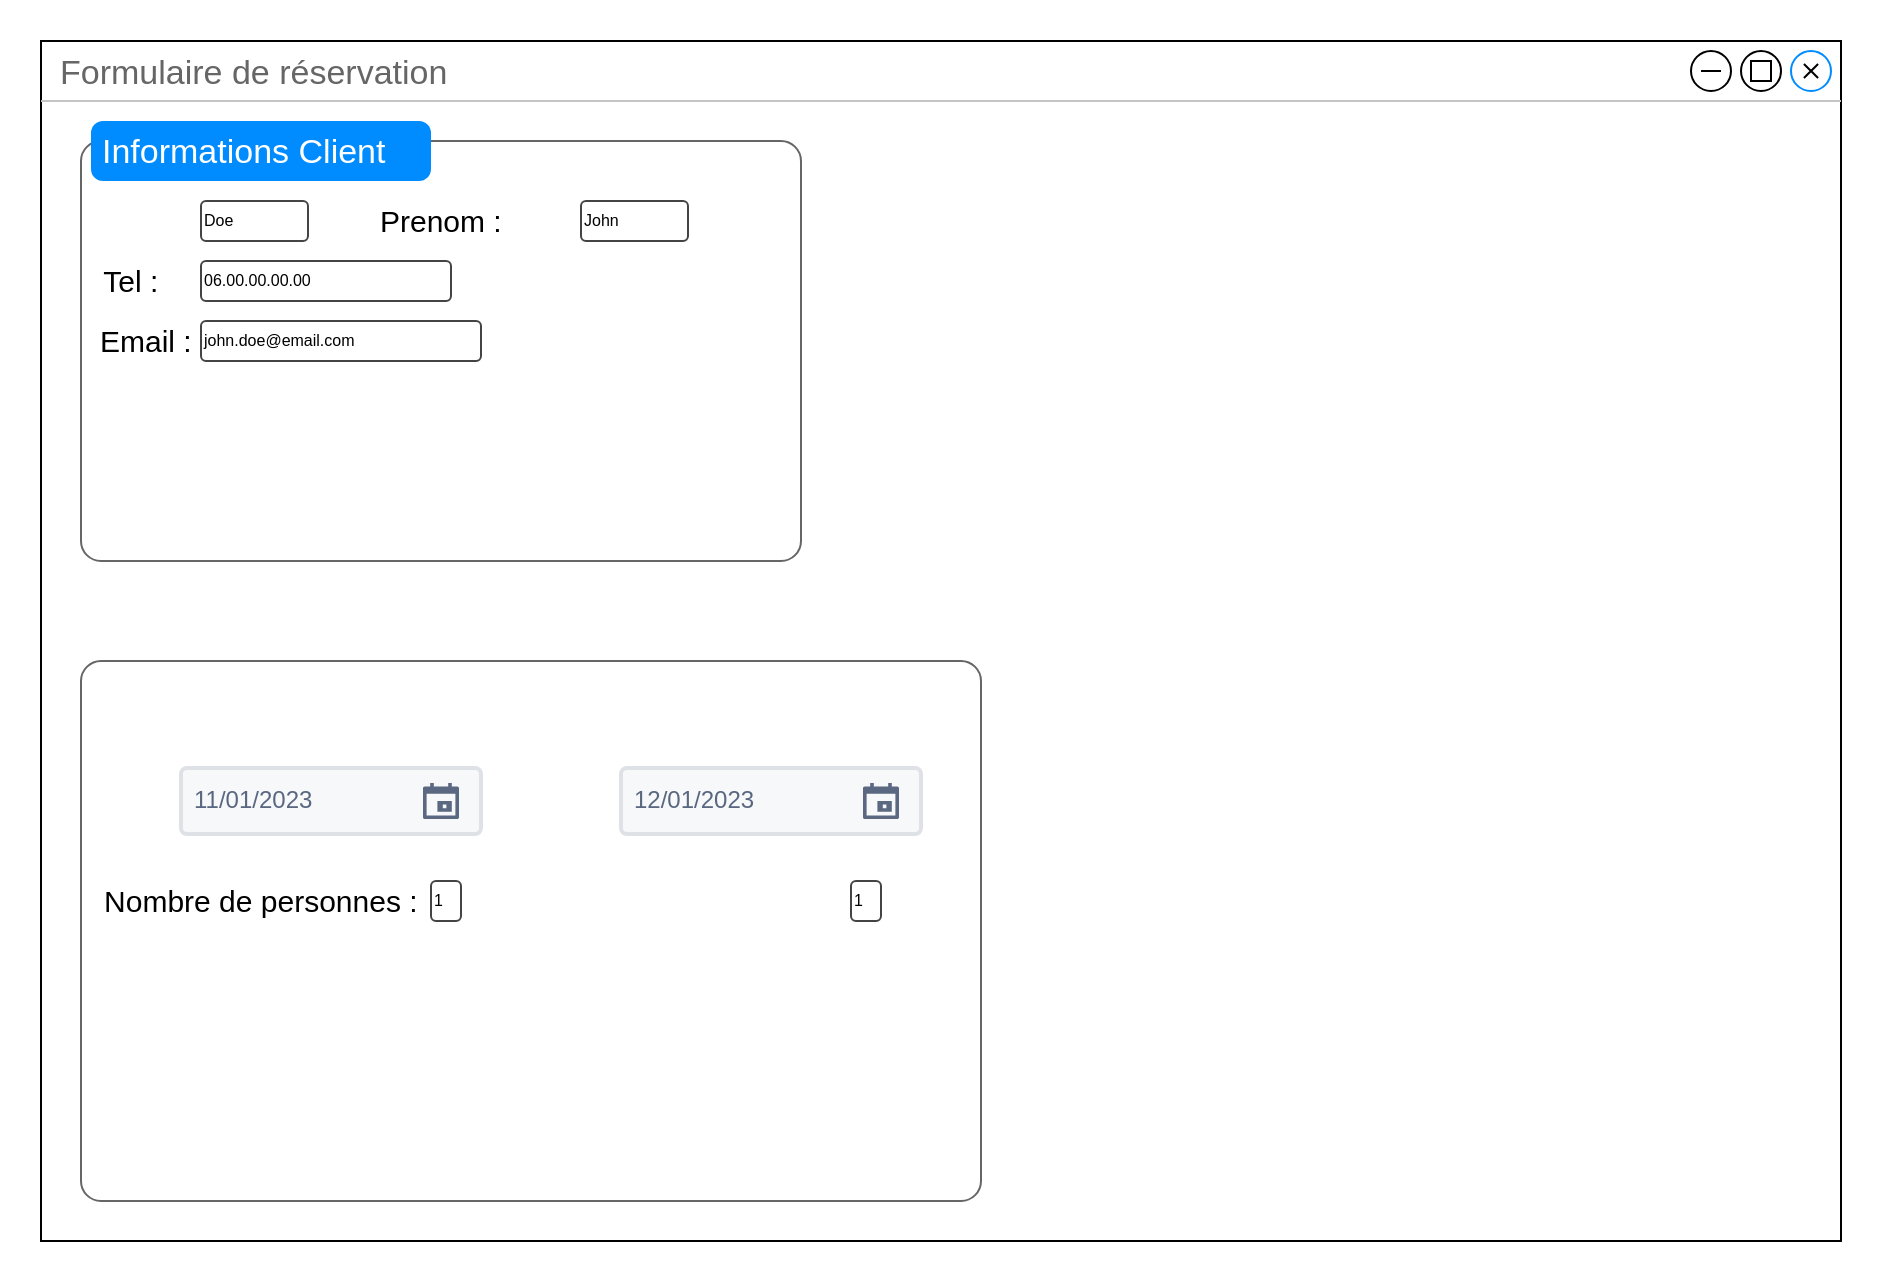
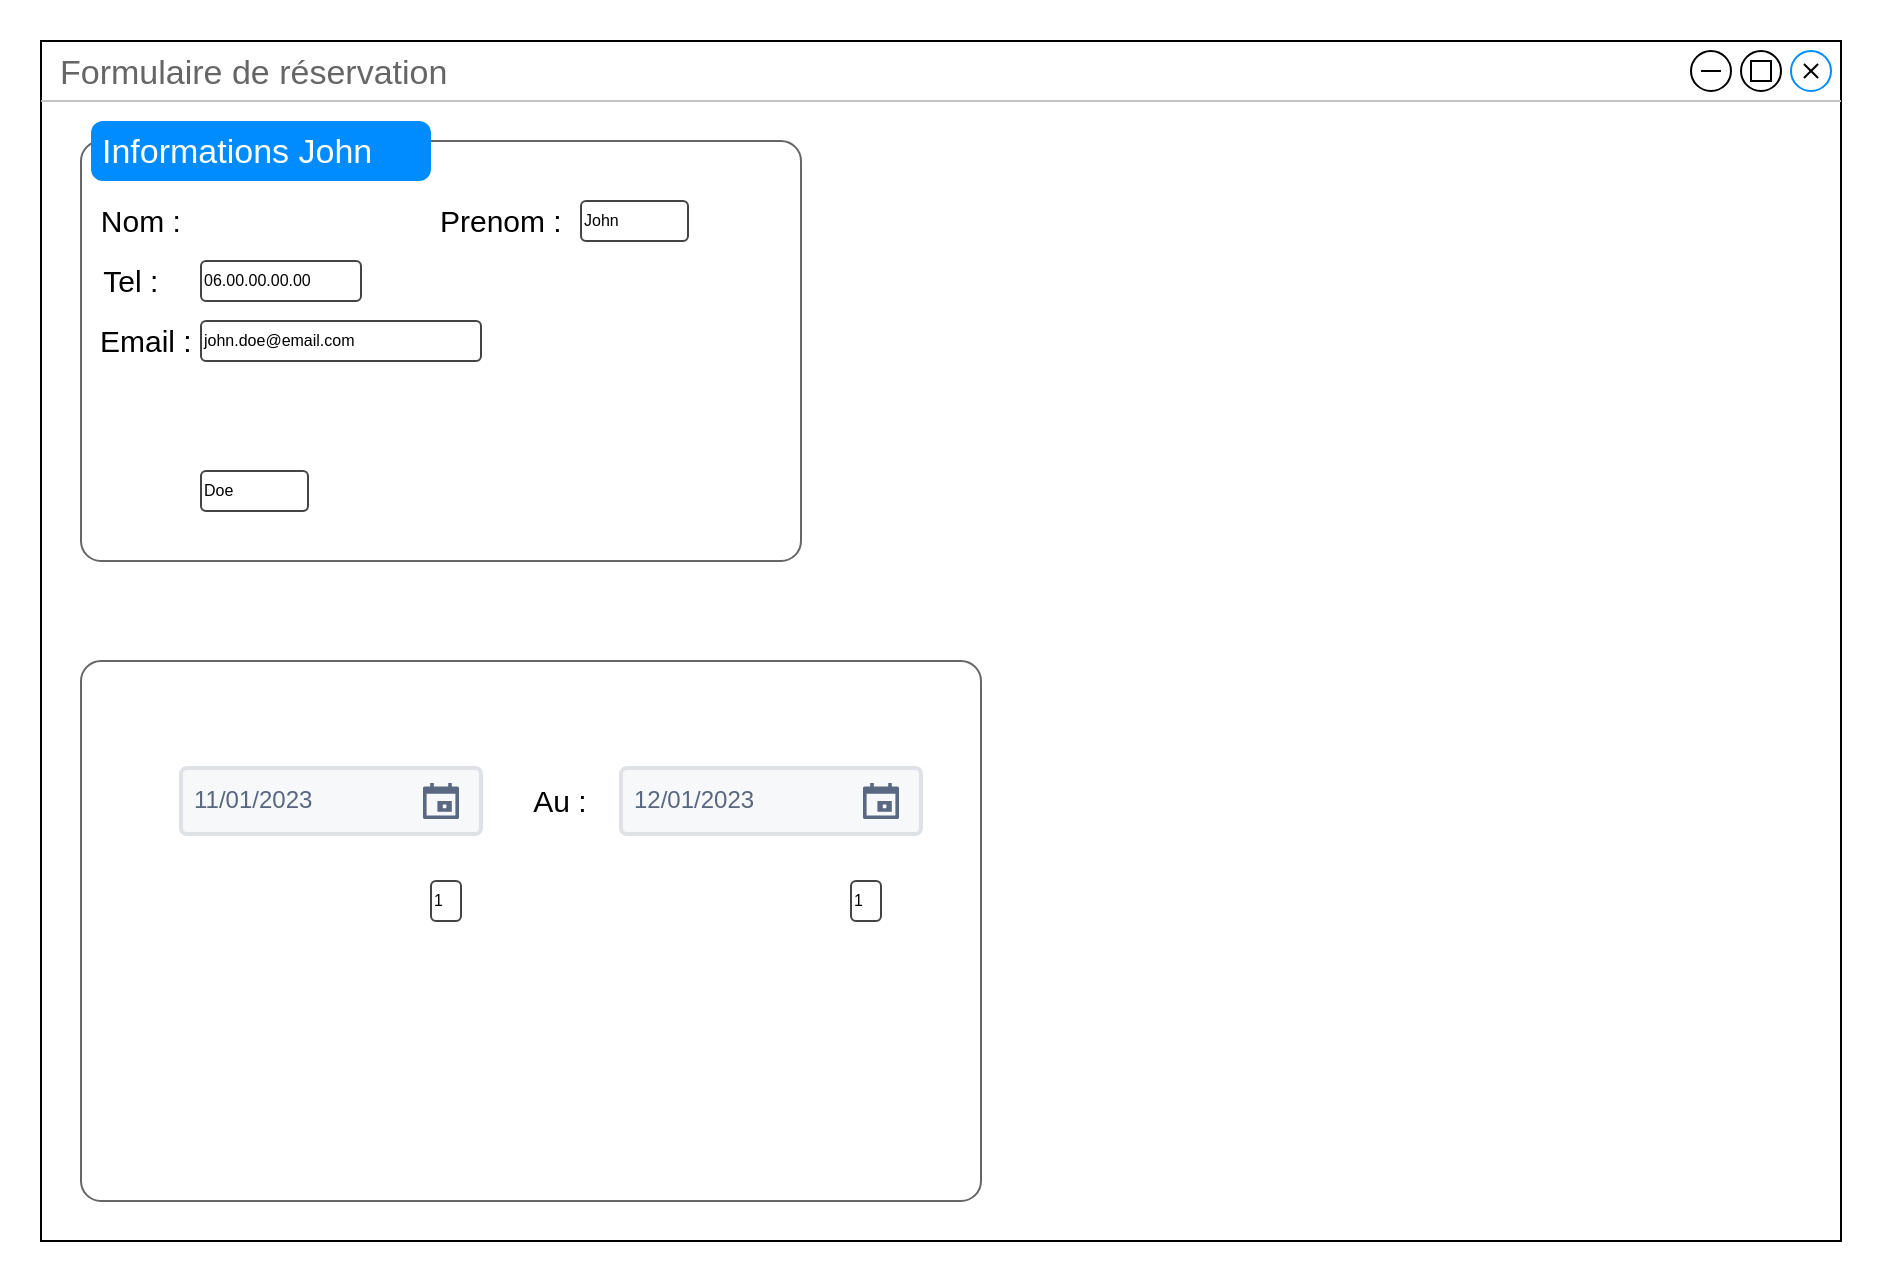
node "Informations Client": label "Informations Client" -> "Informations John"
node "Nom :": added
node "Doe": moved (255, 221) -> (255, 491)
node "Prenom :": moved (446, 221) -> (506, 221)
node "06.00.00.00.00": size 250x40 -> 160x40
node "Au :": added
node "Nombre de personnes :": removed
